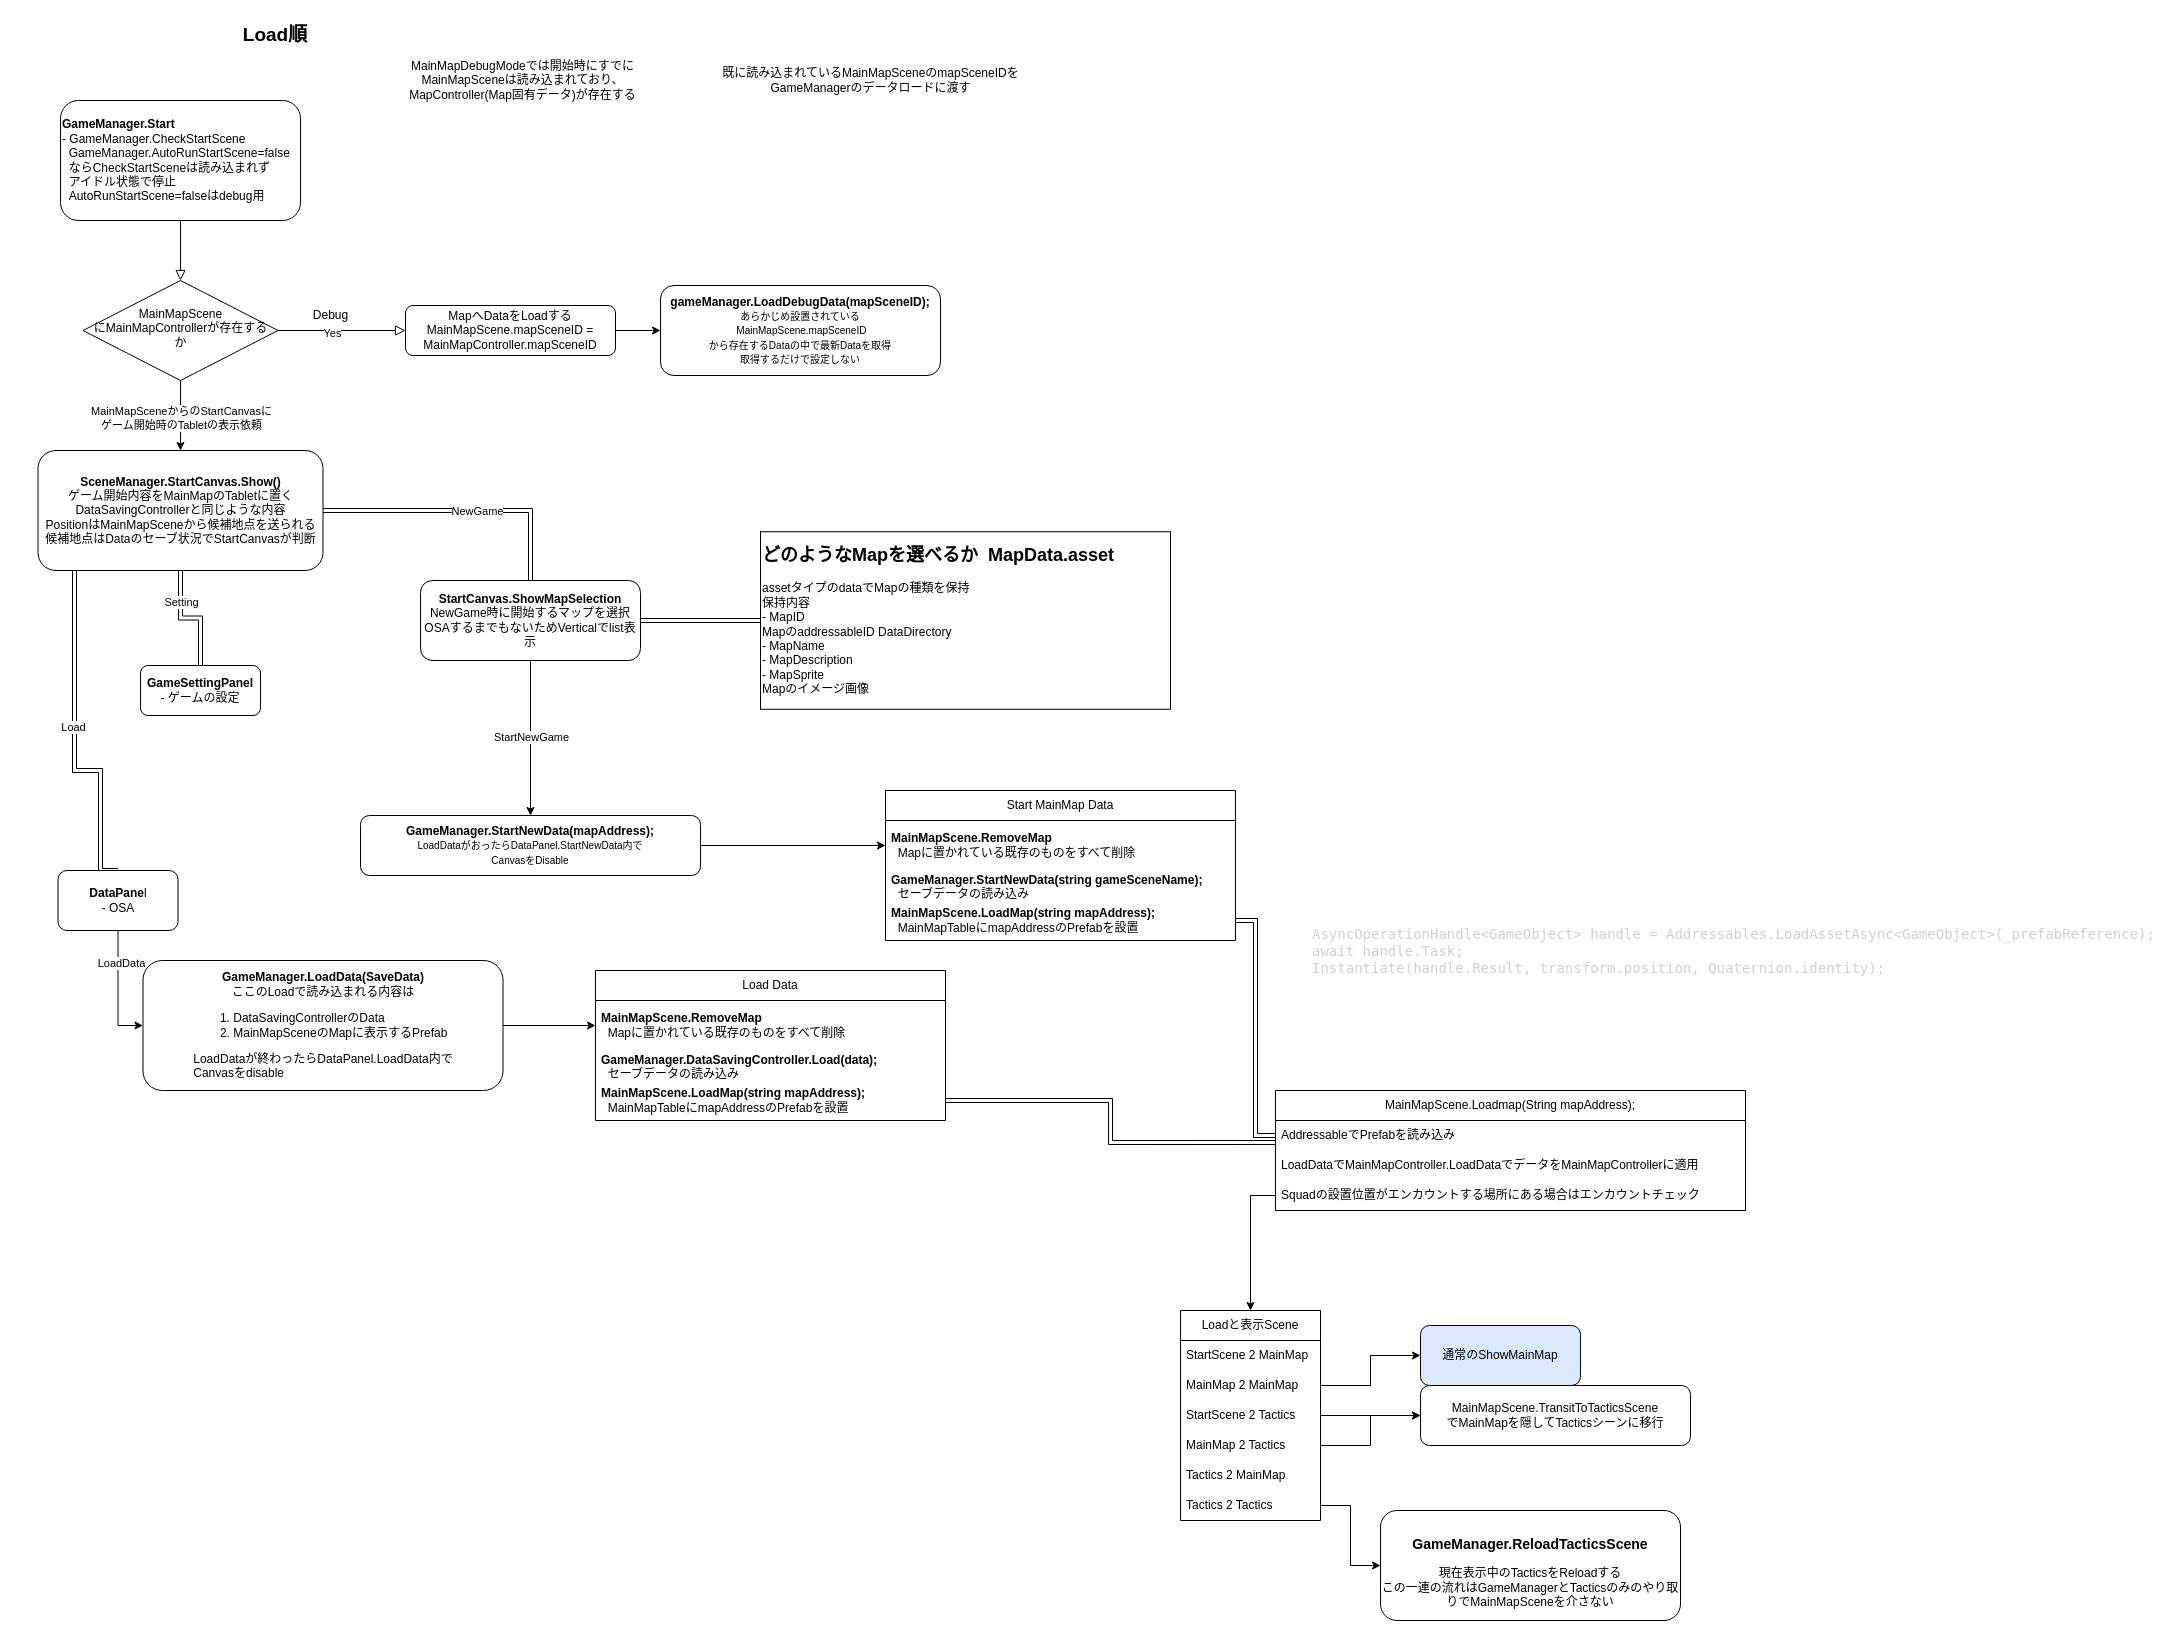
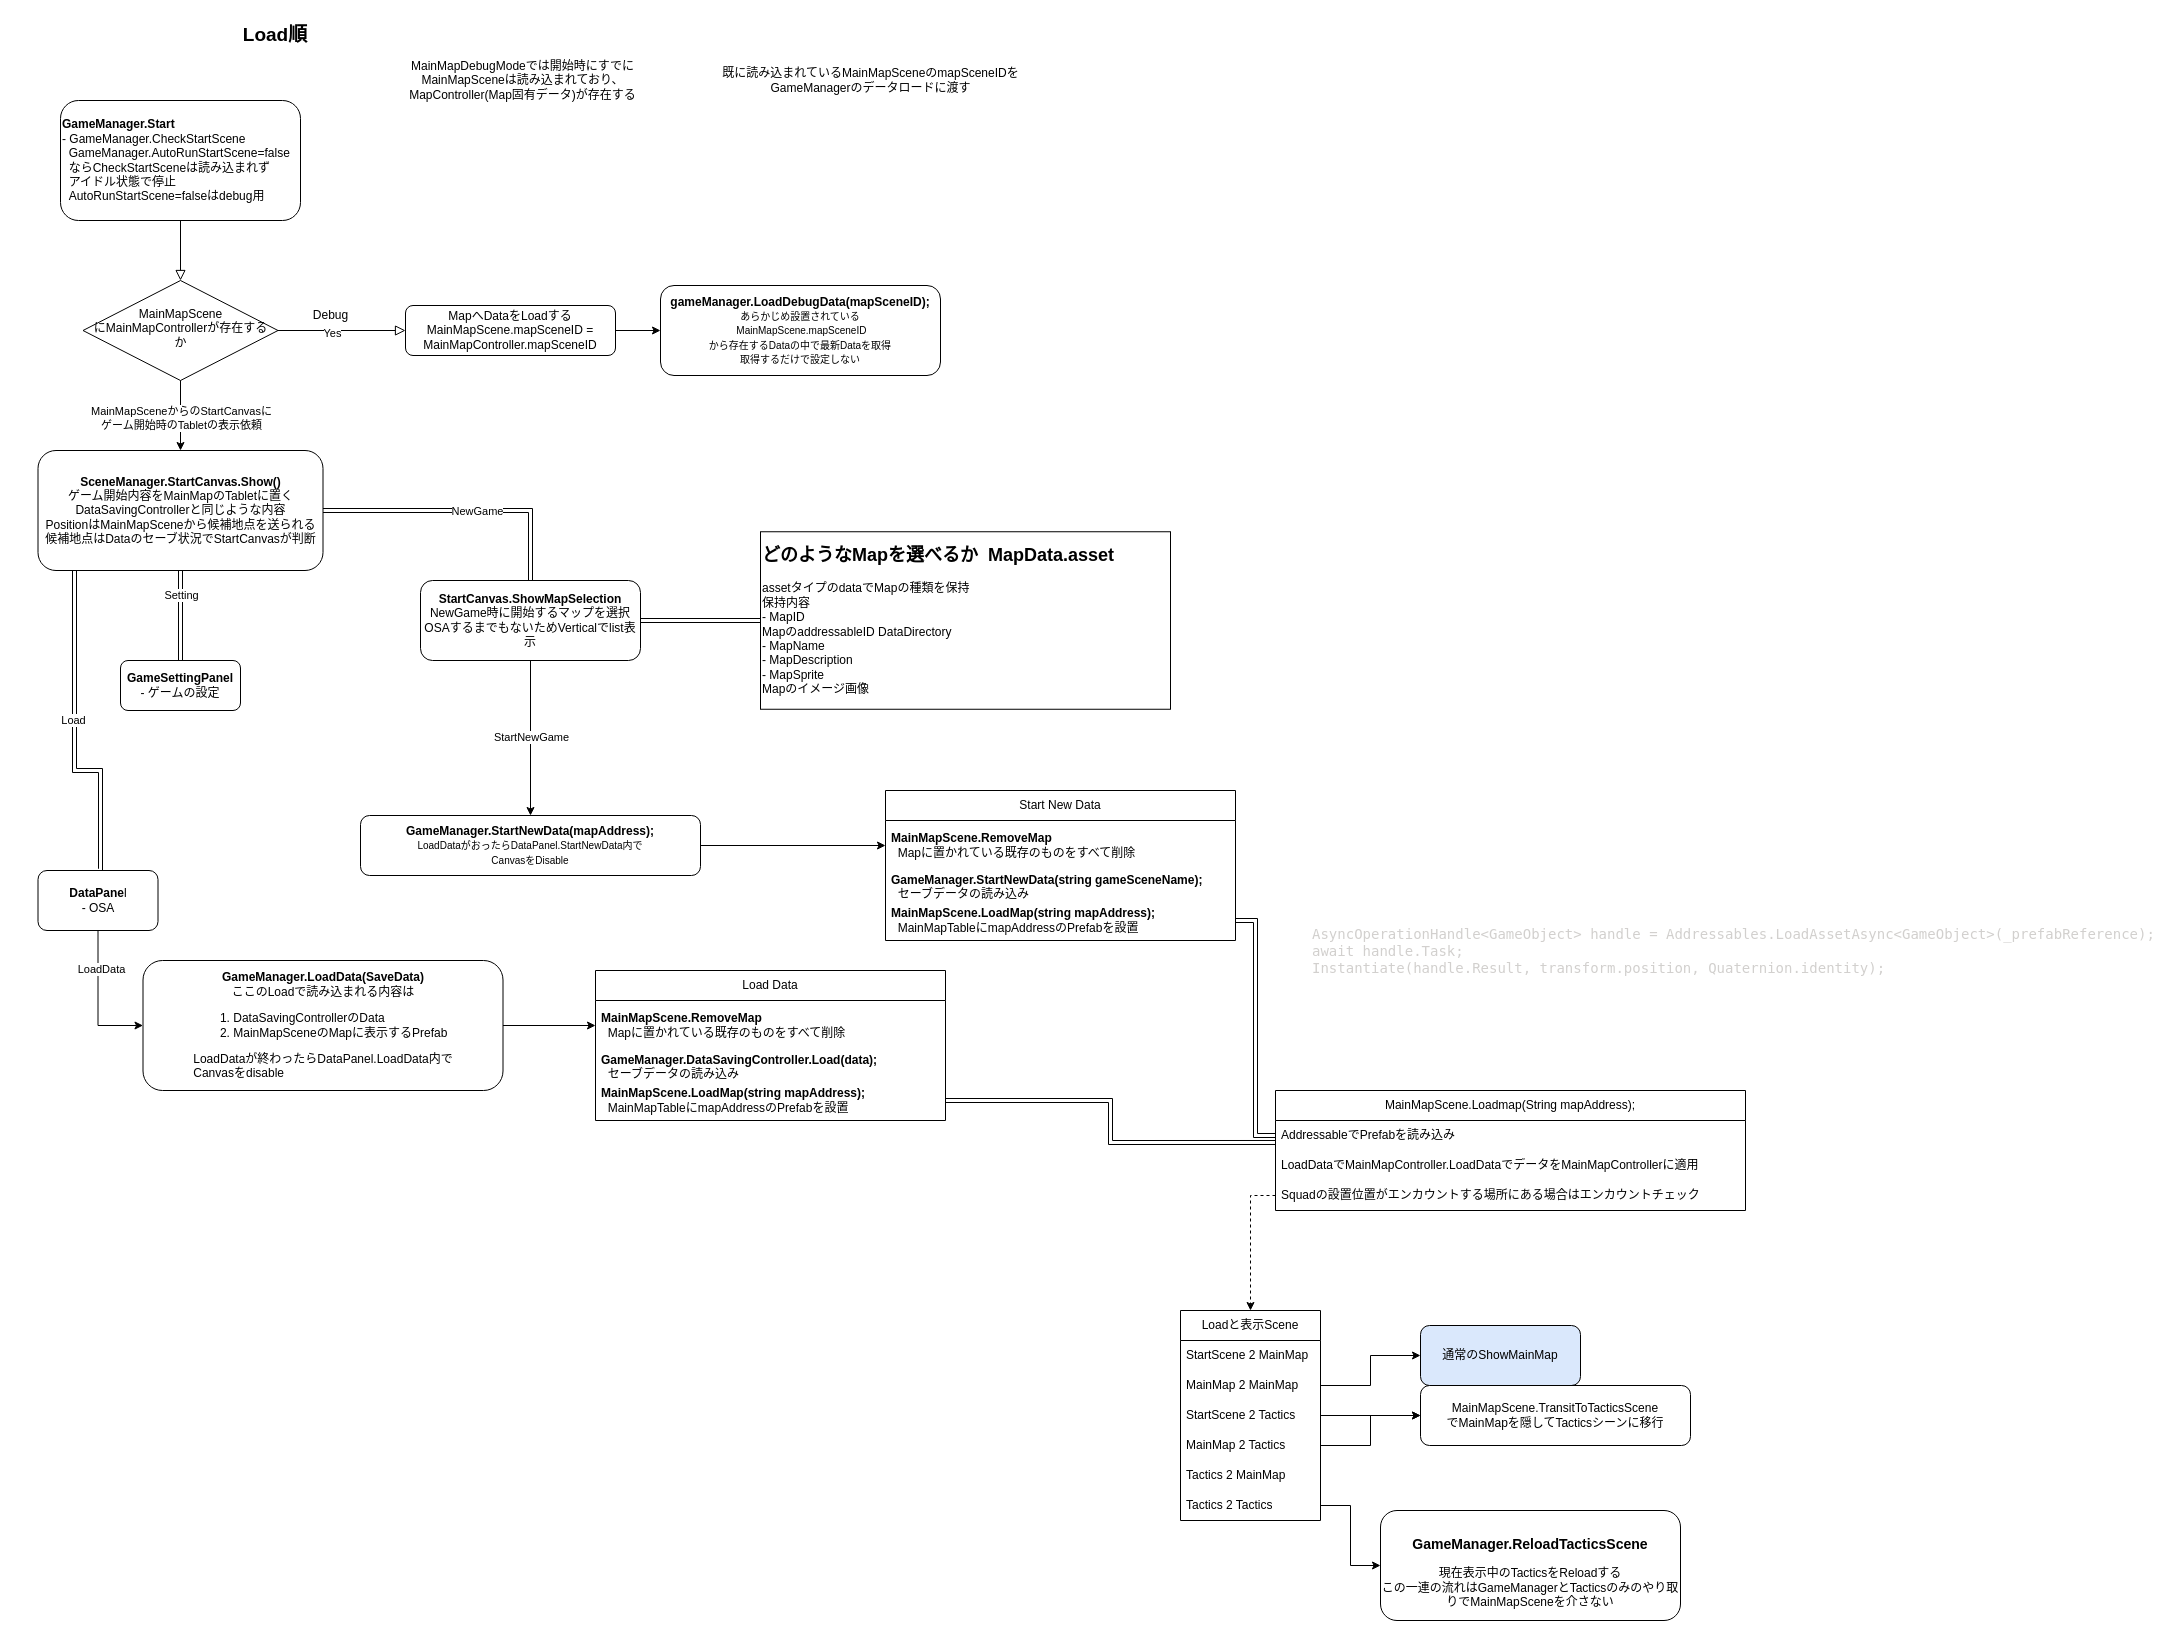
node "GameSettingPanel - ゲームの設定": moved (201, 691) -> (181, 686)
node "Start MainMap Data": label "Start MainMap Data" -> "Start New Data"
node "DataPanel - OSA": moved (118, 901) -> (98, 901)
edge "Squadの設置位置がエンカウントする場所にある場合はエンカウントチェック" -> "Loadと表示Scene": style solid -> dashed
